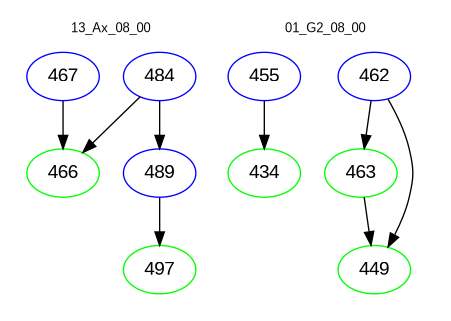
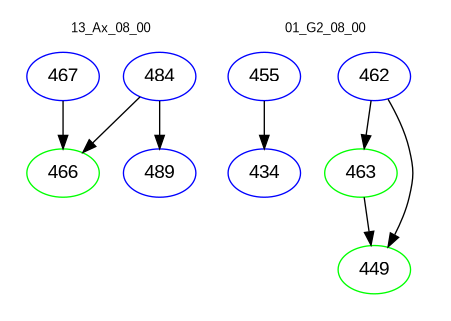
node "434": color green -> blue
node "497": removed
